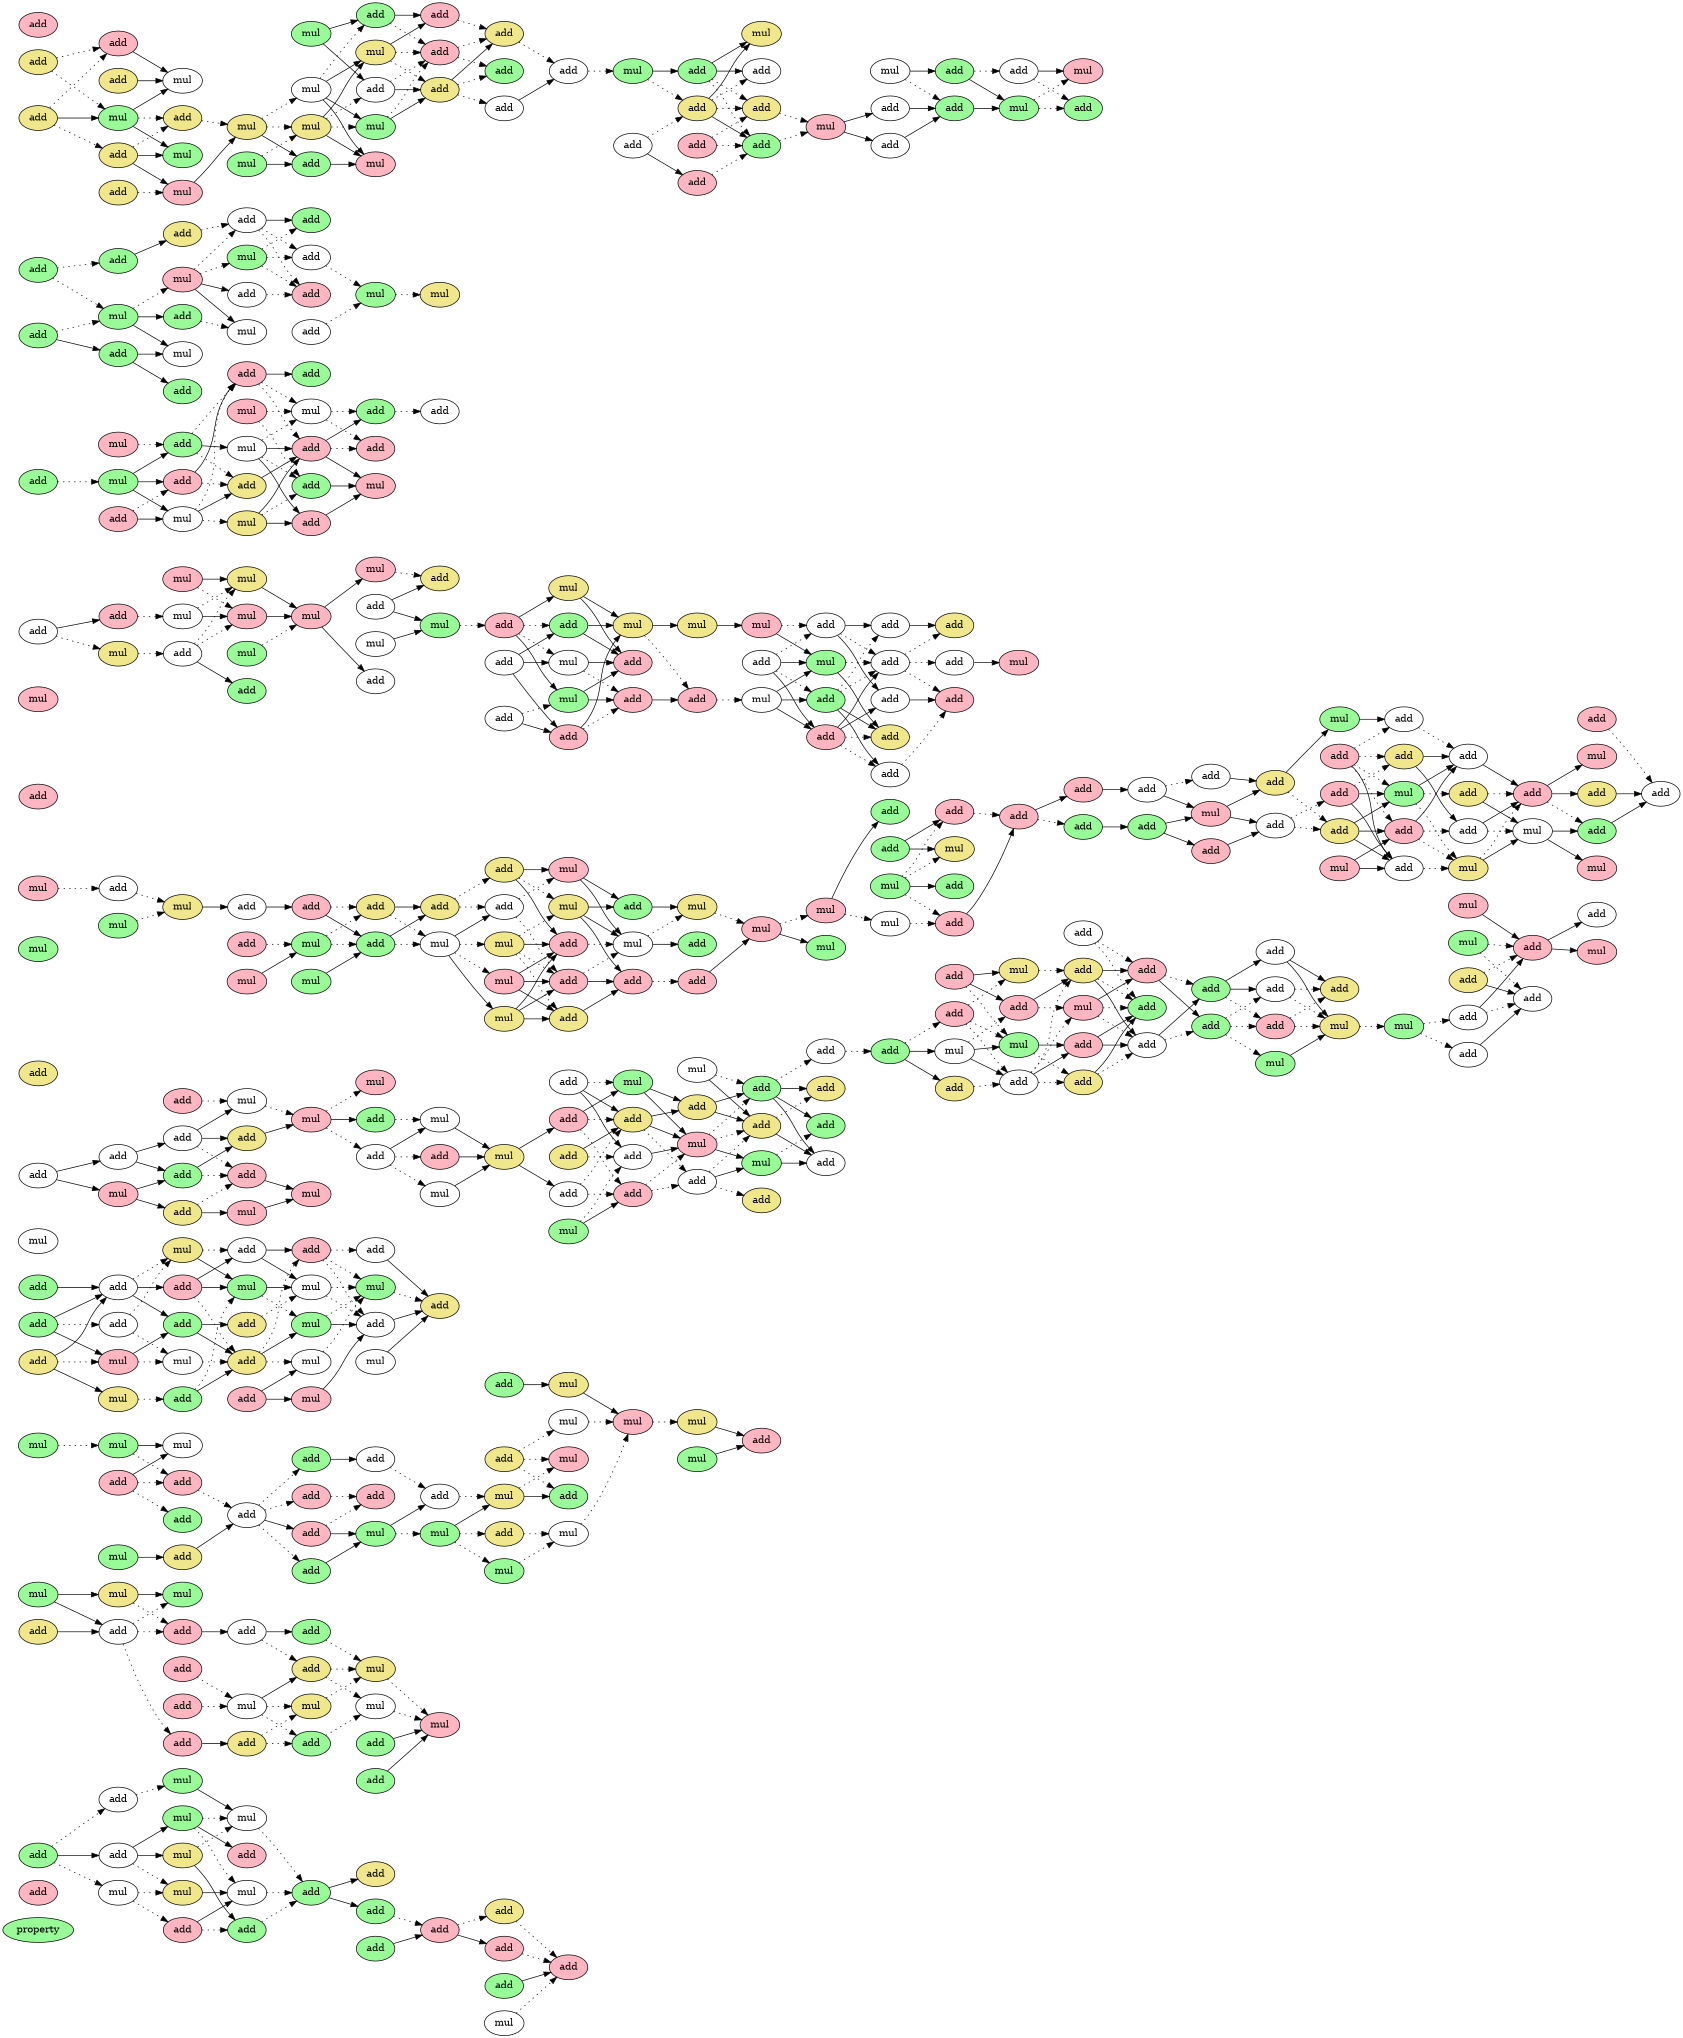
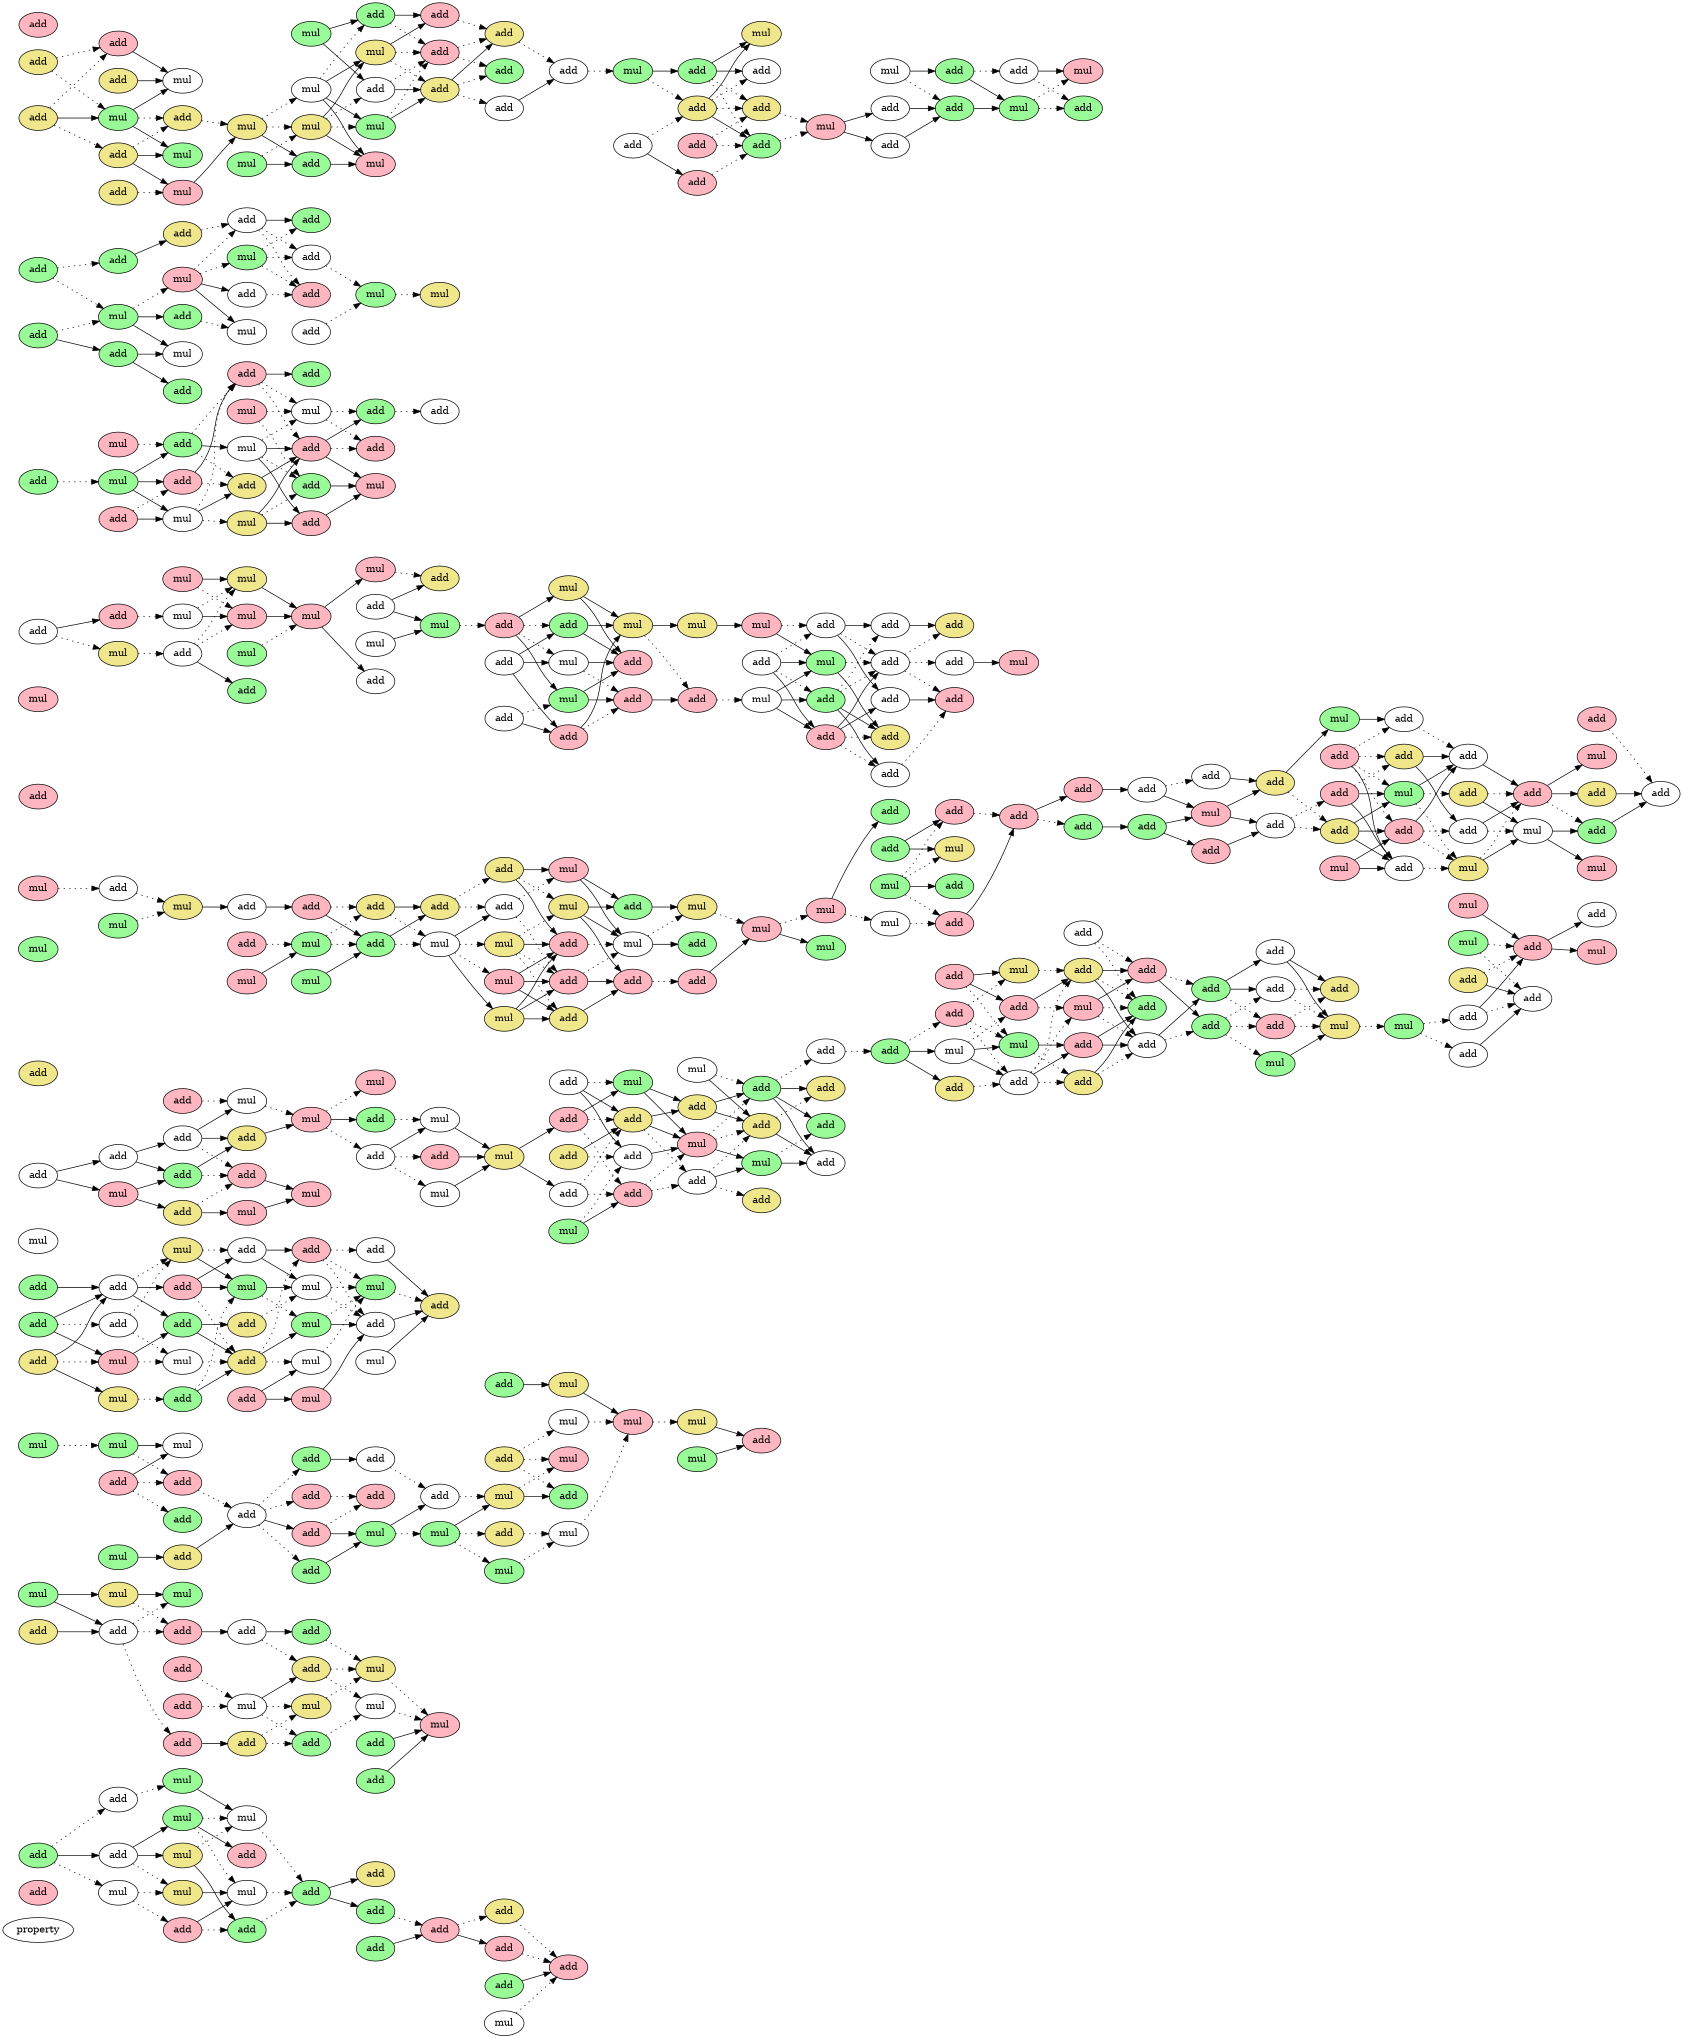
node "property": fillcolor palegreen -> white
